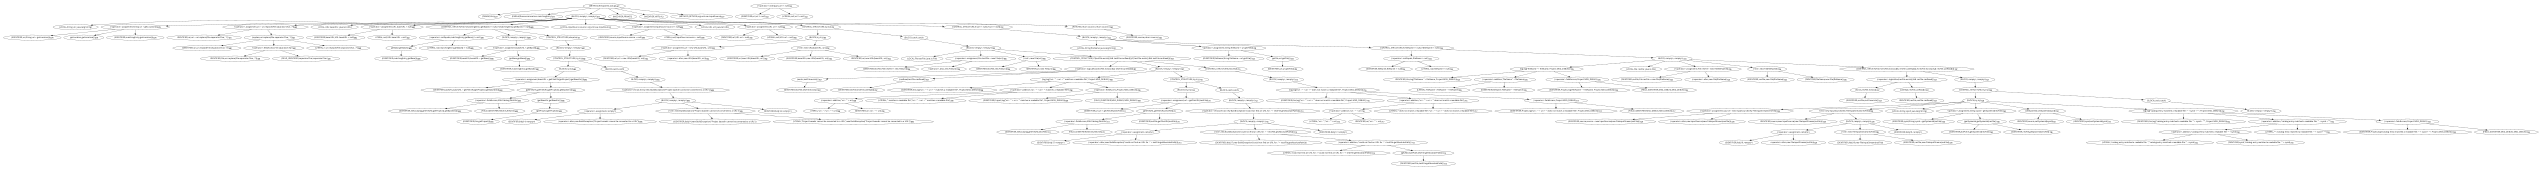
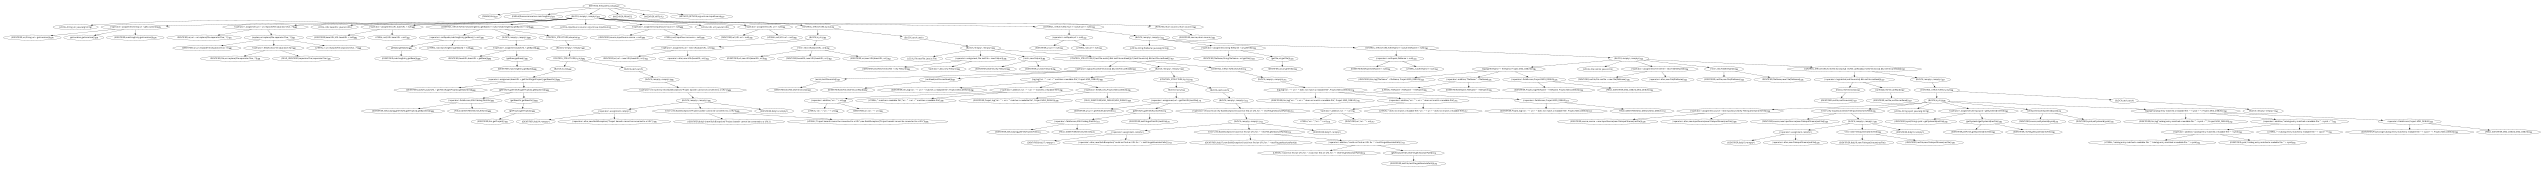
edge "(CONTROL_STRUCTURE,if (url != null),if (url != null))" -> "(<operator>.notEquals,url != null)": added
